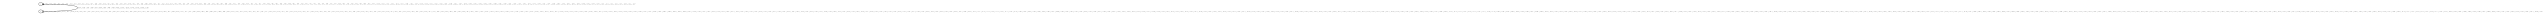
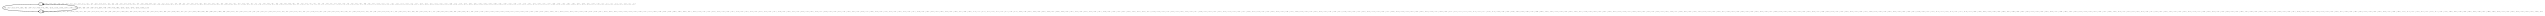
edge "1" -> "0": added, label "@801, @817, @833, @849, @865, @881, @897, @913, @958, @978, @998, @1018, @1038, @1058, @1078, @1098, @1118"
